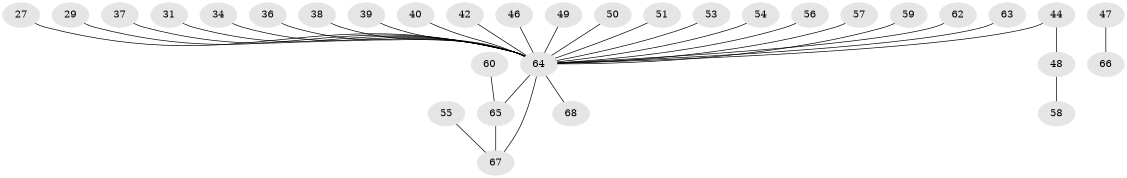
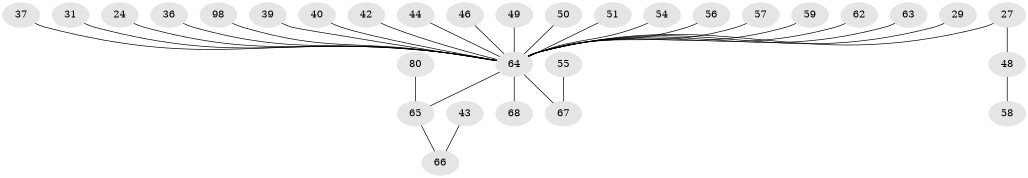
node "34": label "34" -> "24"
node "38": label "38" -> "98"
node "53": removed
node "47": label "47" -> "43"
edge "44" -- "48": now "27" -- "48"
node "60": label "60" -> "80"
edge "65" -- "67": now "65" -- "66"
